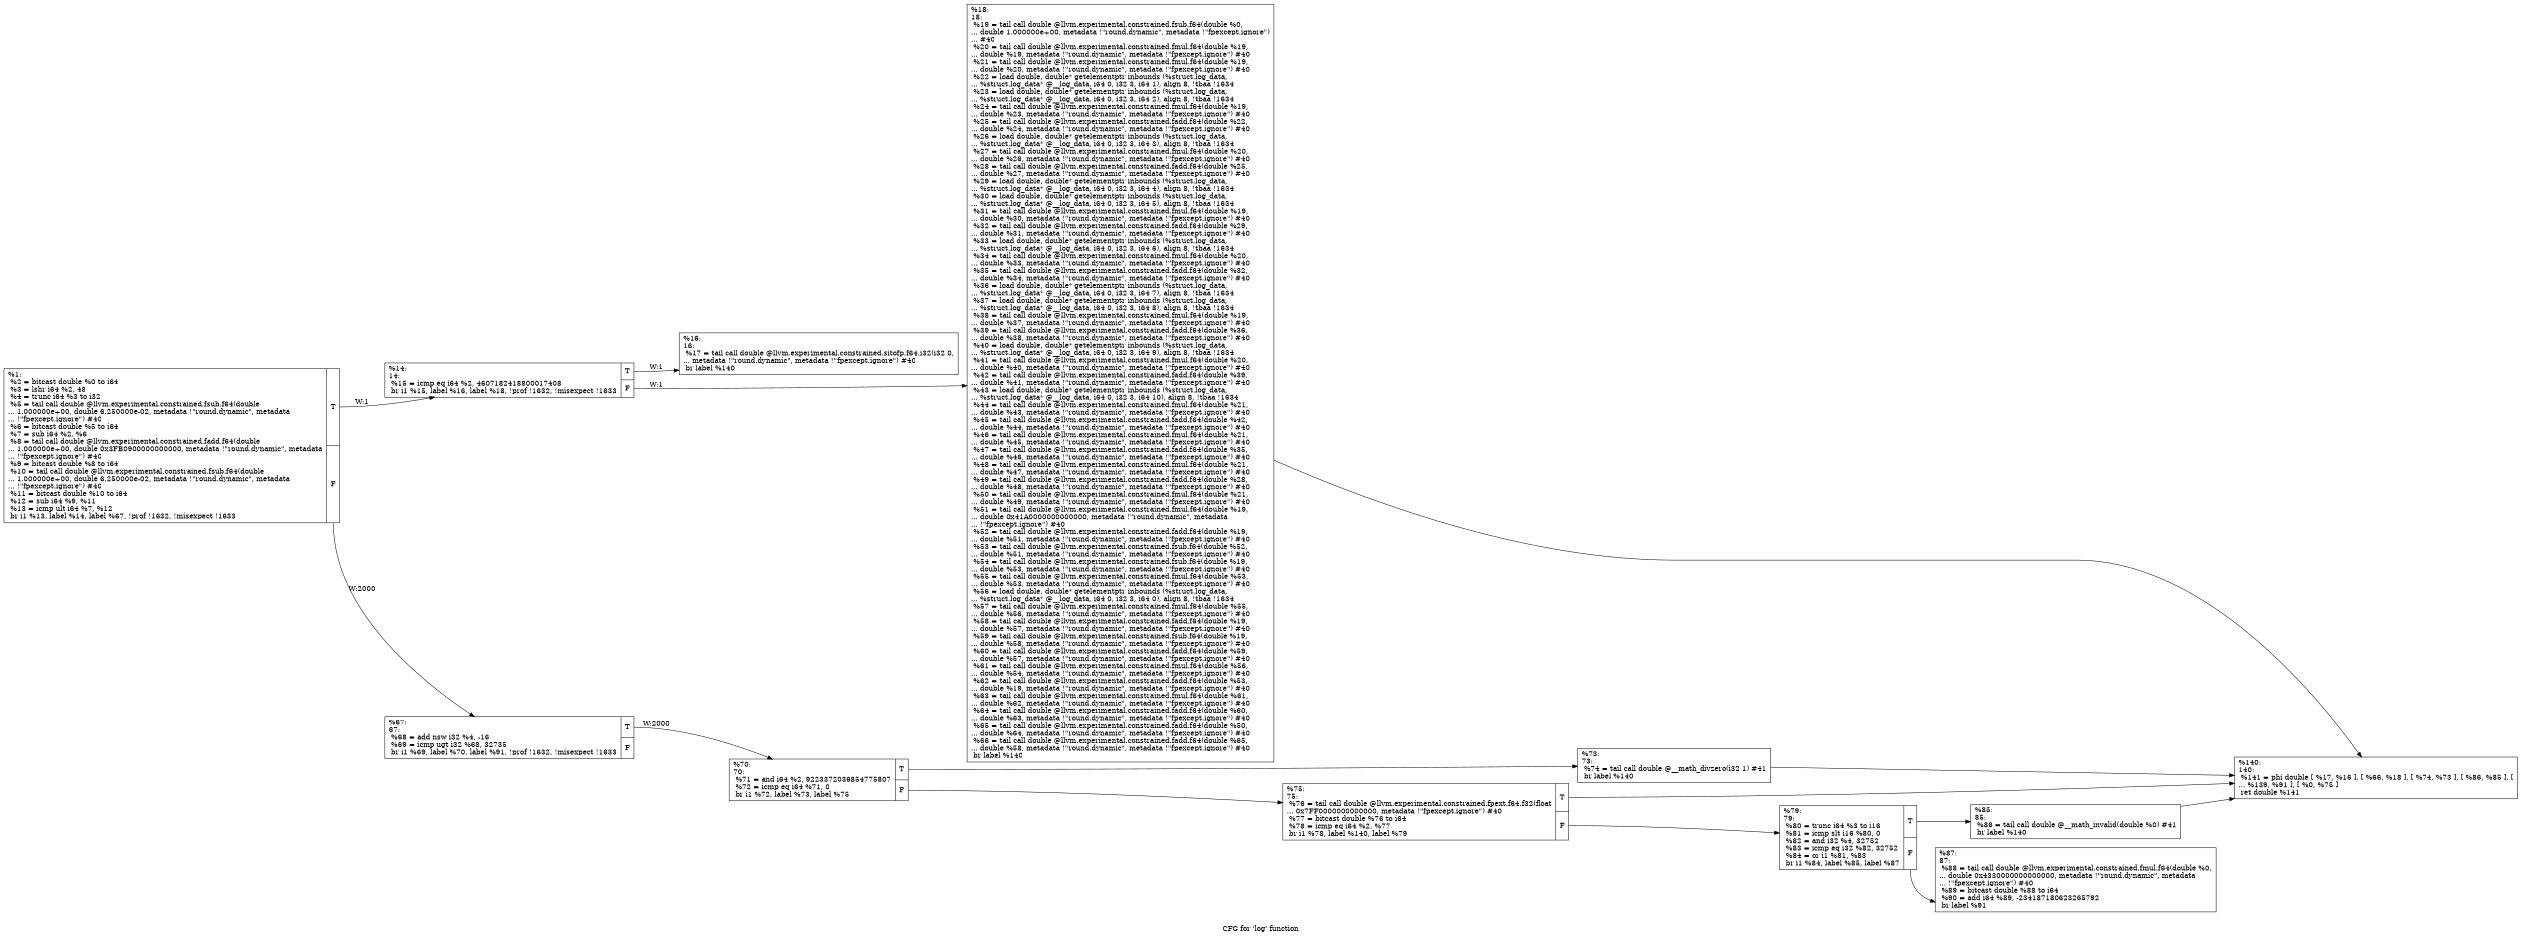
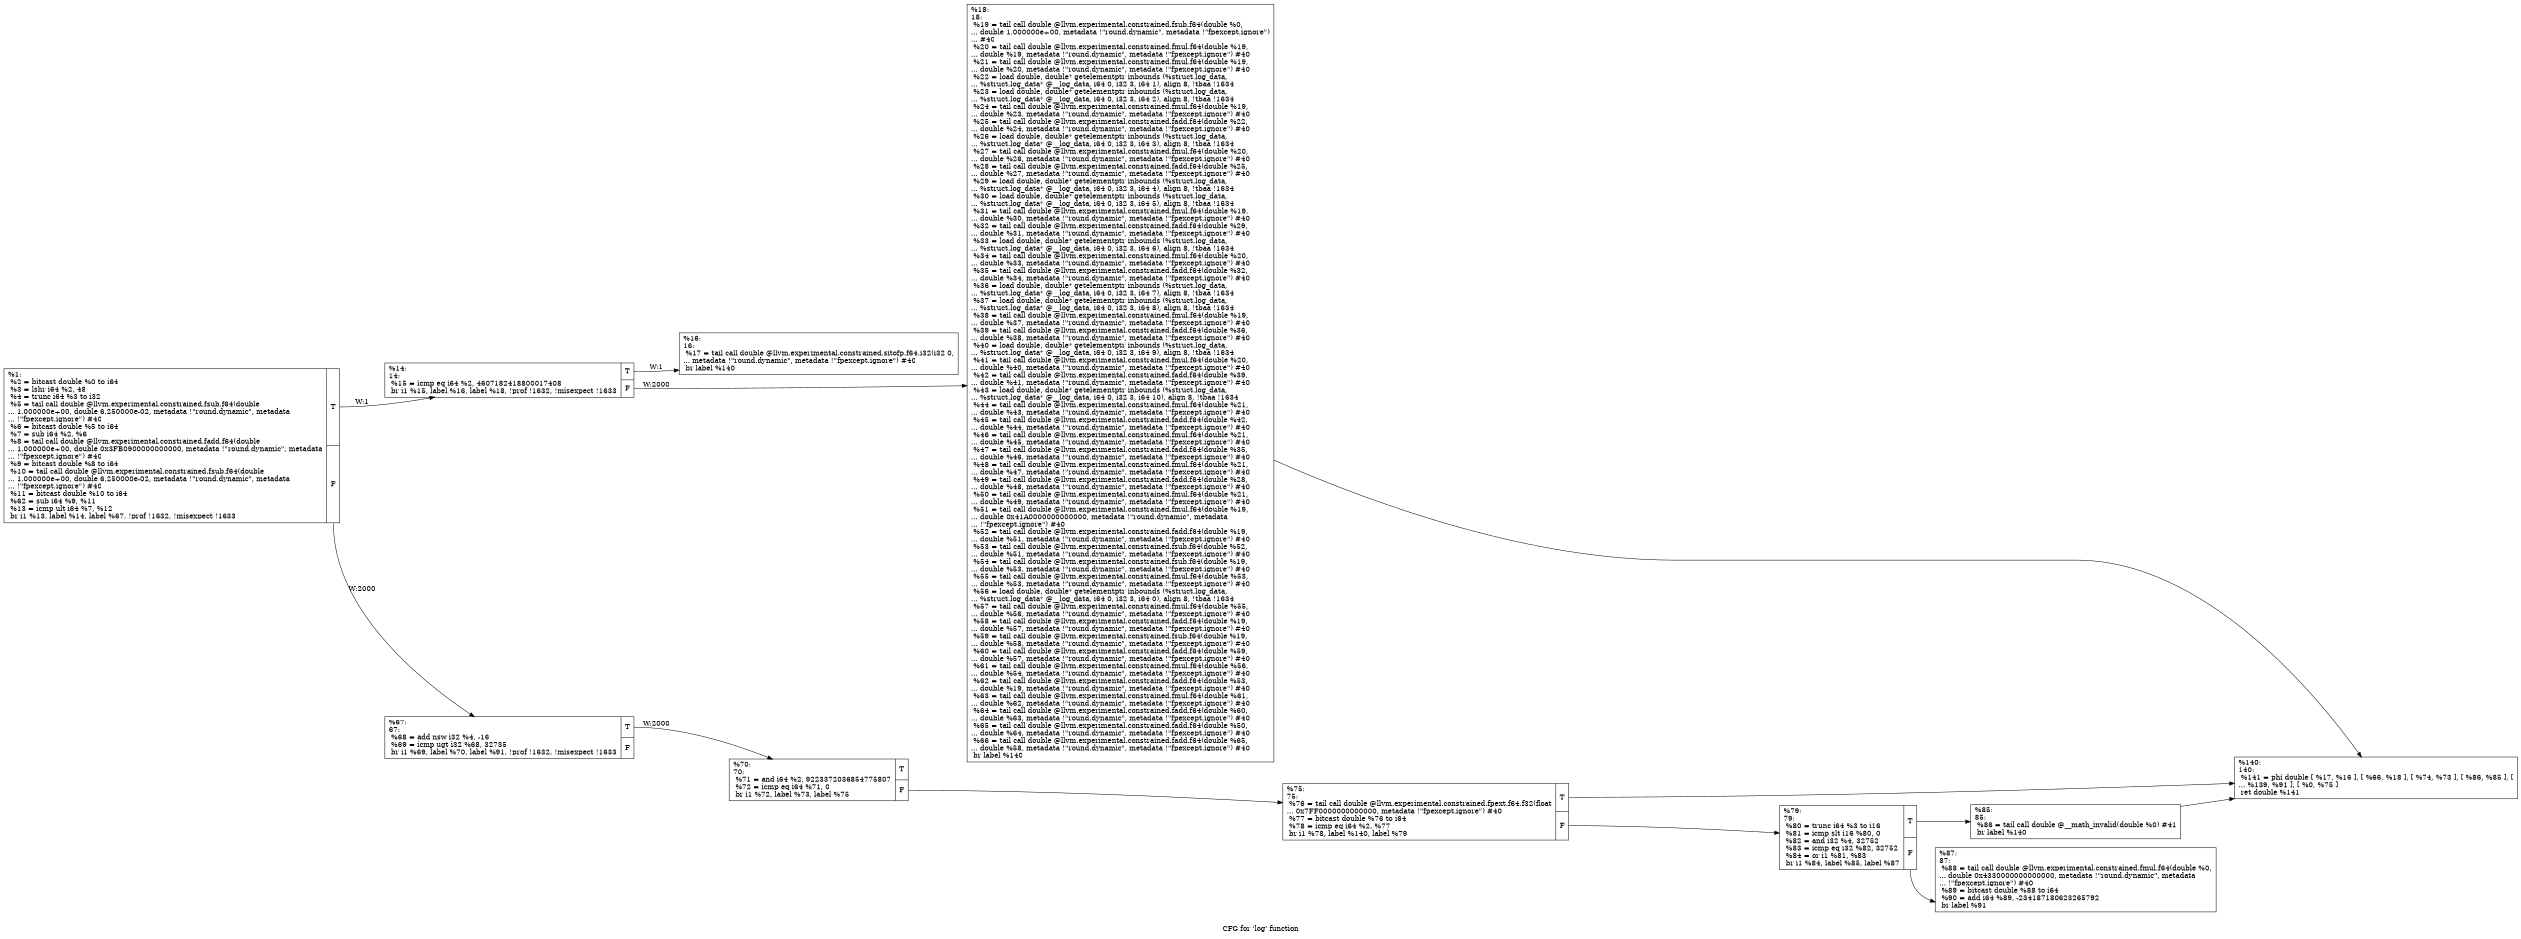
edge "%14:" -> "%18:": label "W:1" -> "W:2000"
node "%1:": text "%12 = sub i64 %9, %11" -> "%62 = sub i64 %9, %11"
node "%73:": removed
